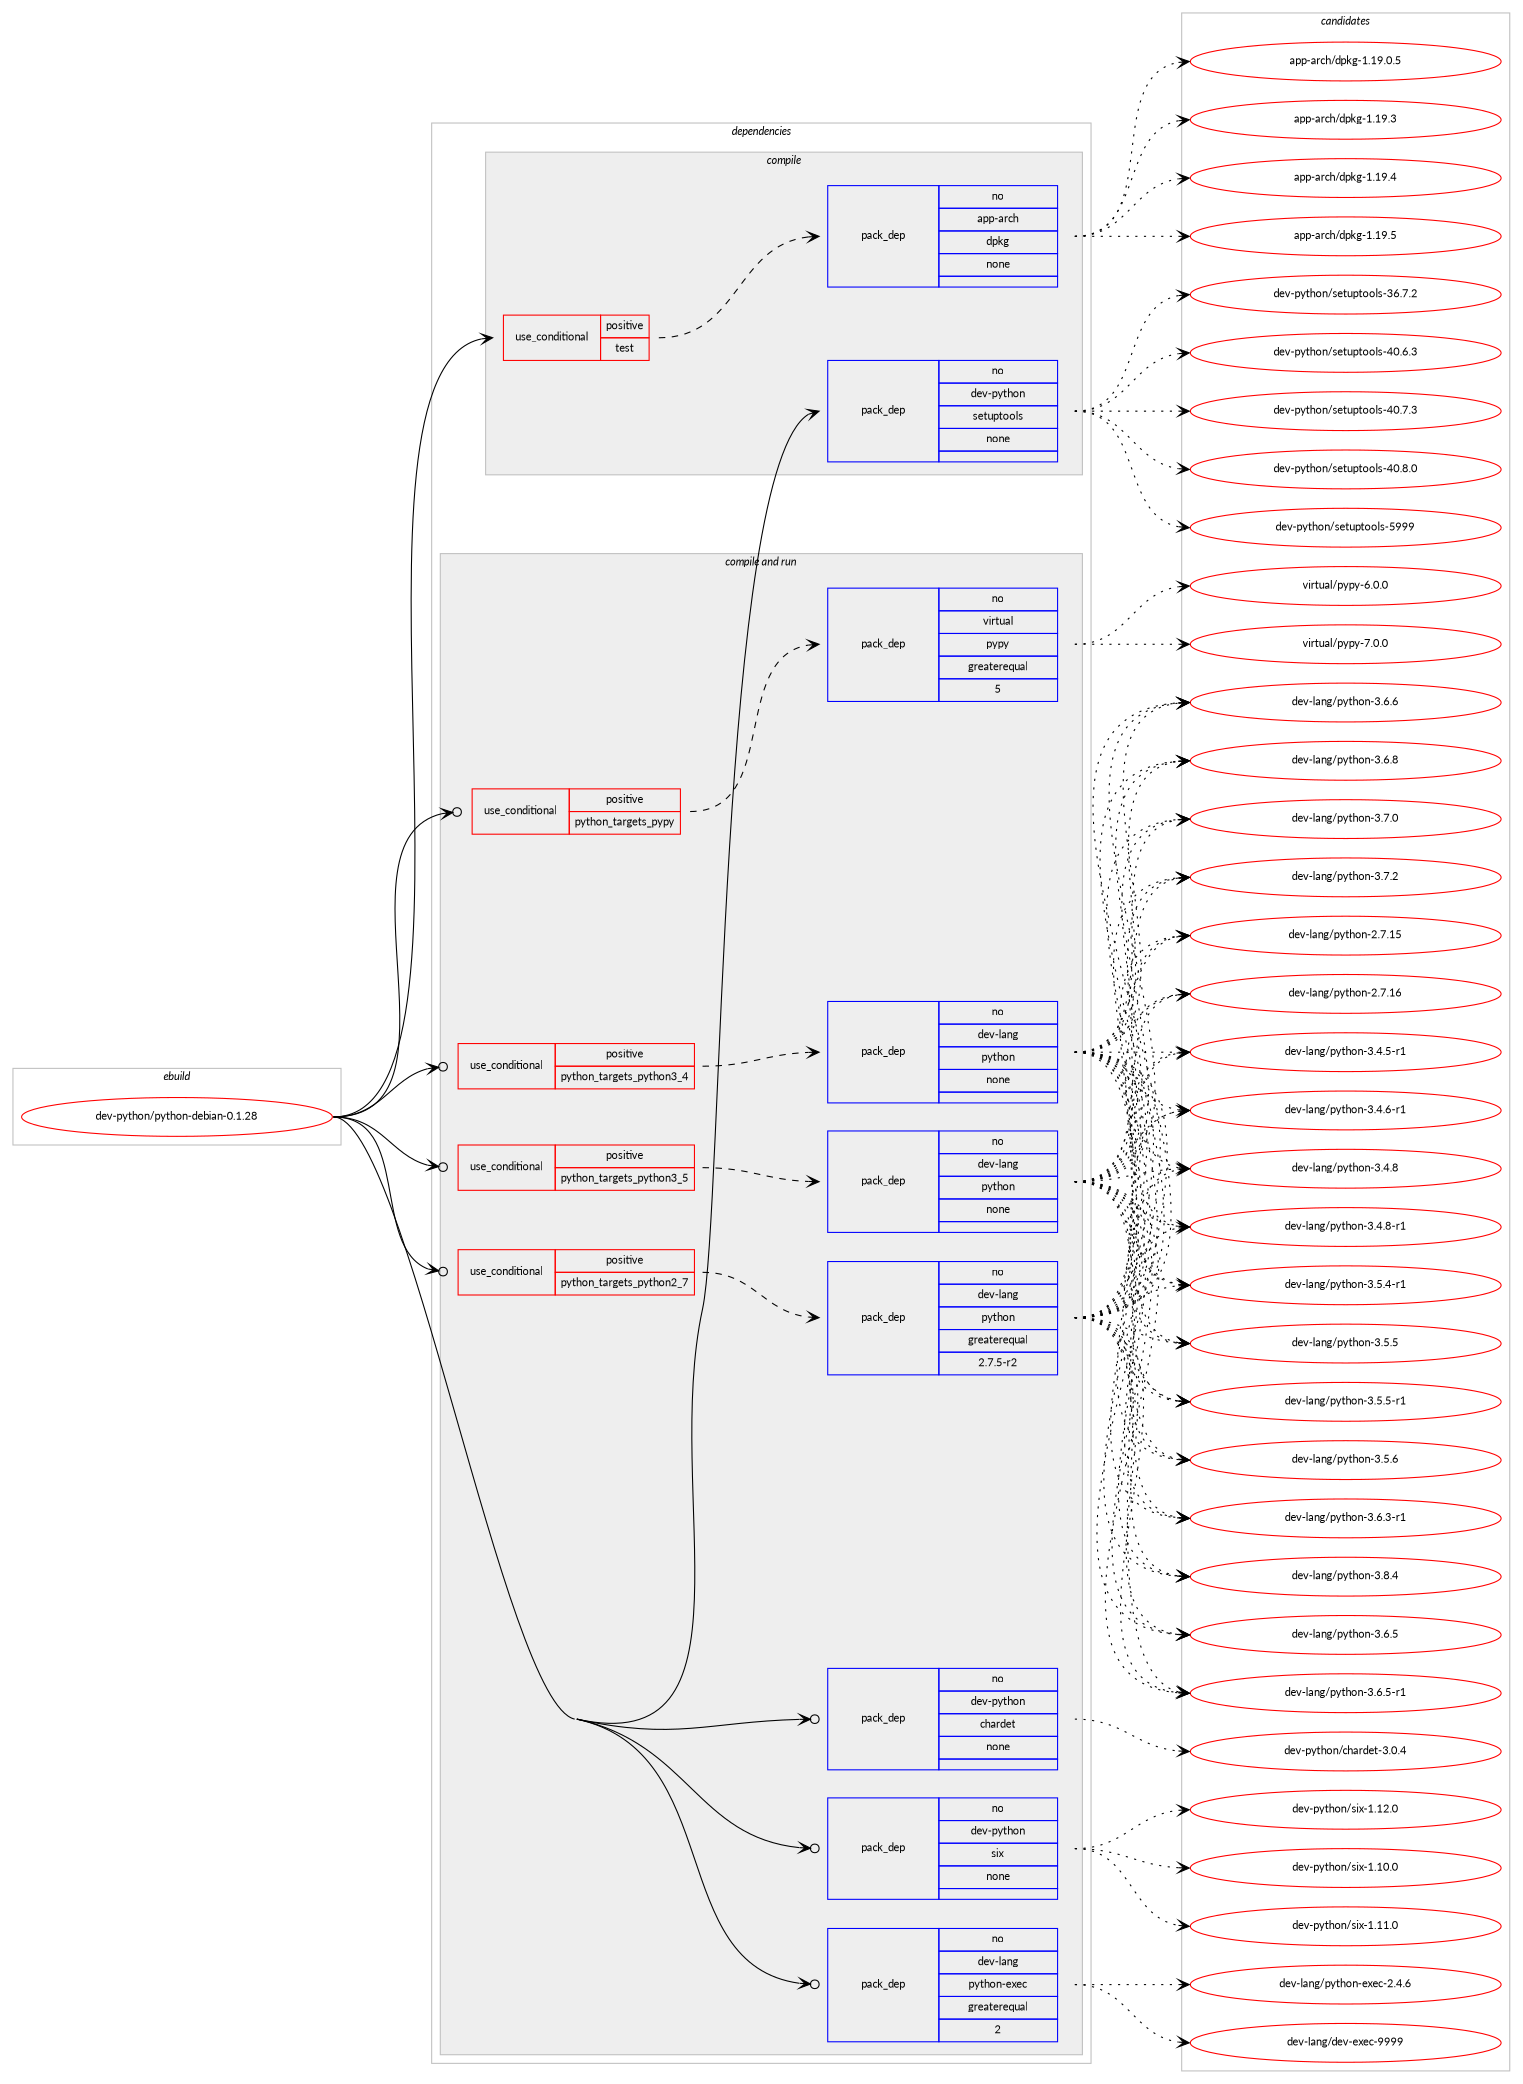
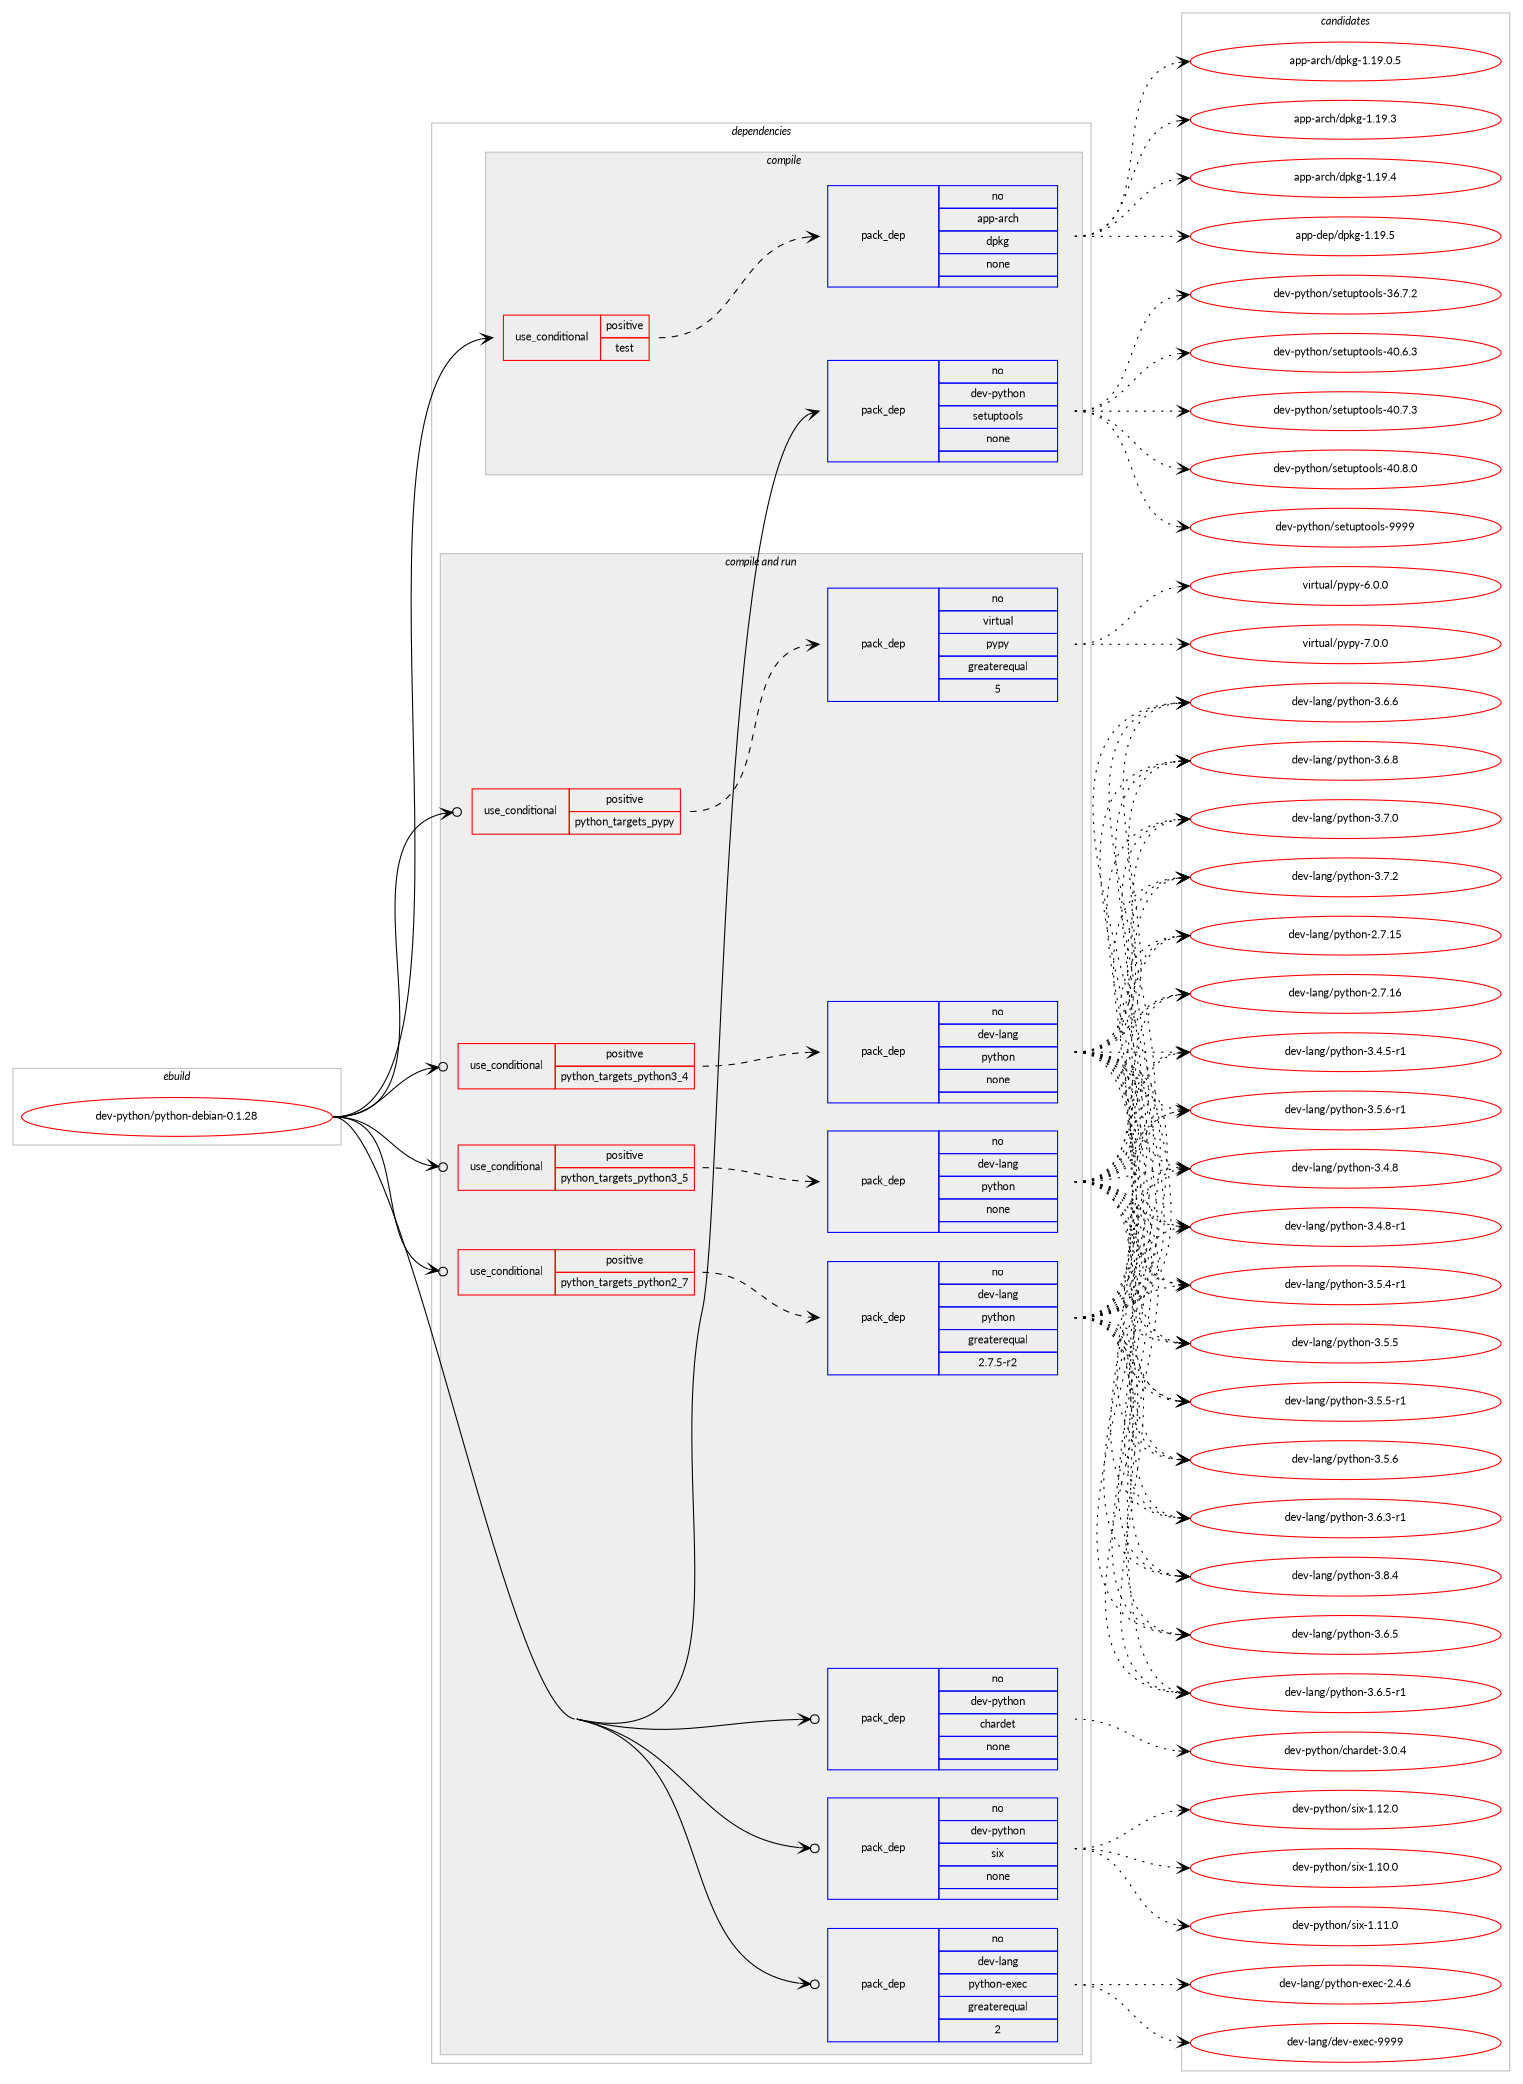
node "app-arch/dpkg-1.19.5": label "app-arch/dpkg-1.19.5" -> "app-dep/dpkg-1.19.5"
node "dev-python/setuptools-5999": label "dev-python/setuptools-5999" -> "dev-python/setuptools-9999"
node "dev-lang/python-3.4.6-r1": label "dev-lang/python-3.4.6-r1" -> "dev-lang/python-3.5.6-r1"
